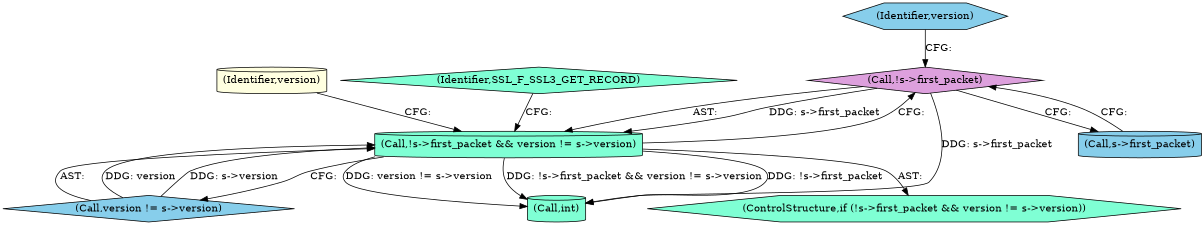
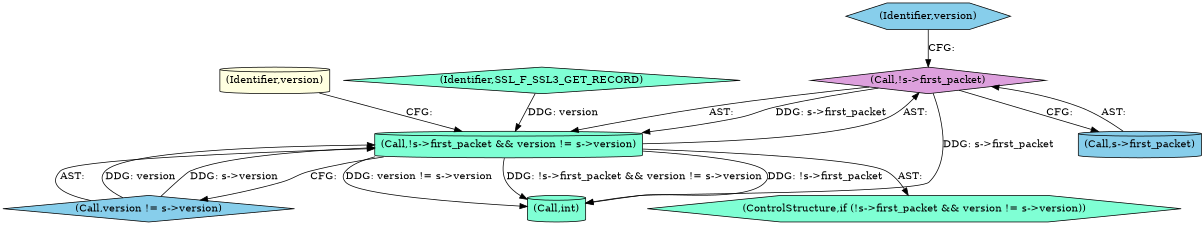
edge "(Identifier,SSL_F_SSL3_GET_RECORD)" -> "(Call,!s->first_packet && version != s->version)": label "CFG: " -> "DDG: version"
edge "(Call,!s->first_packet && version != s->version)" -> "(Call,!s->first_packet)": label "CFG: " -> "AST: "
edge "(Call,s->first_packet)" -> "(Call,!s->first_packet)": label "CFG: " -> "AST: "
